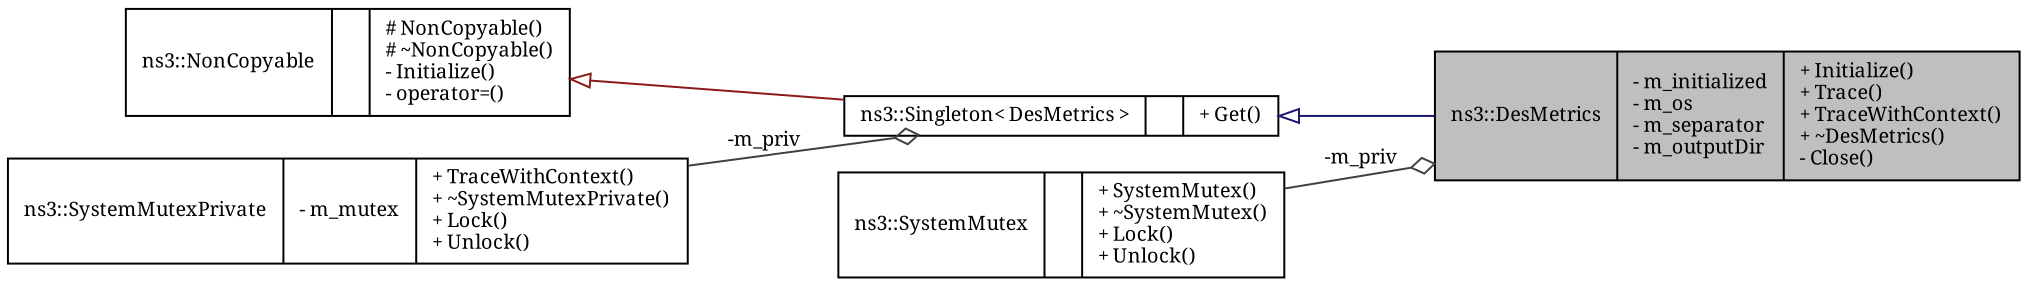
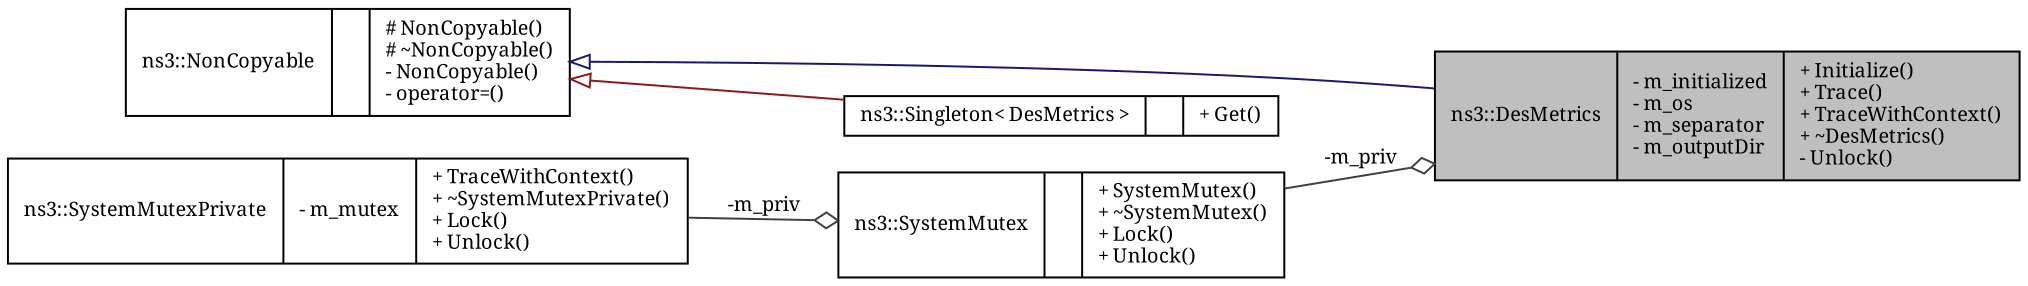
node "ns3::NonCopyable": text "- Initialize()" -> "- NonCopyable()"
edge "ns3::DesMetrics" -> "ns3::Singleton< DesMetrics >": now "ns3::DesMetrics" -> "ns3::NonCopyable"
edge "ns3::SystemMutexPrivate" -> "ns3::Singleton< DesMetrics >": now "ns3::SystemMutexPrivate" -> "ns3::SystemMutex"
node "ns3::DesMetrics": text "- Close()" -> "- Unlock()"
